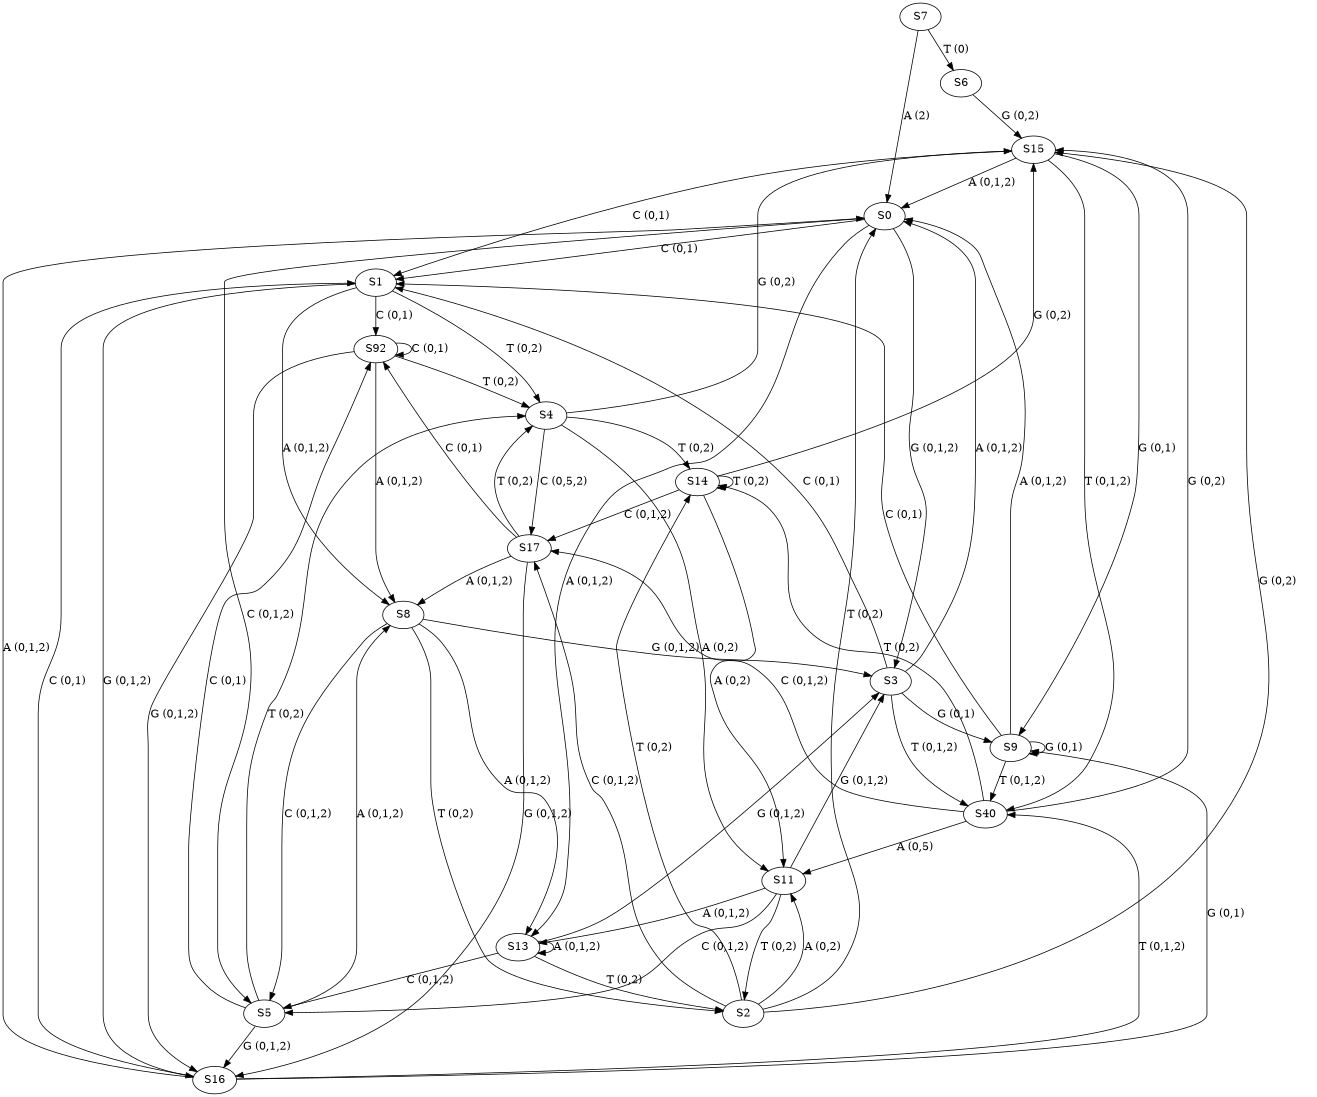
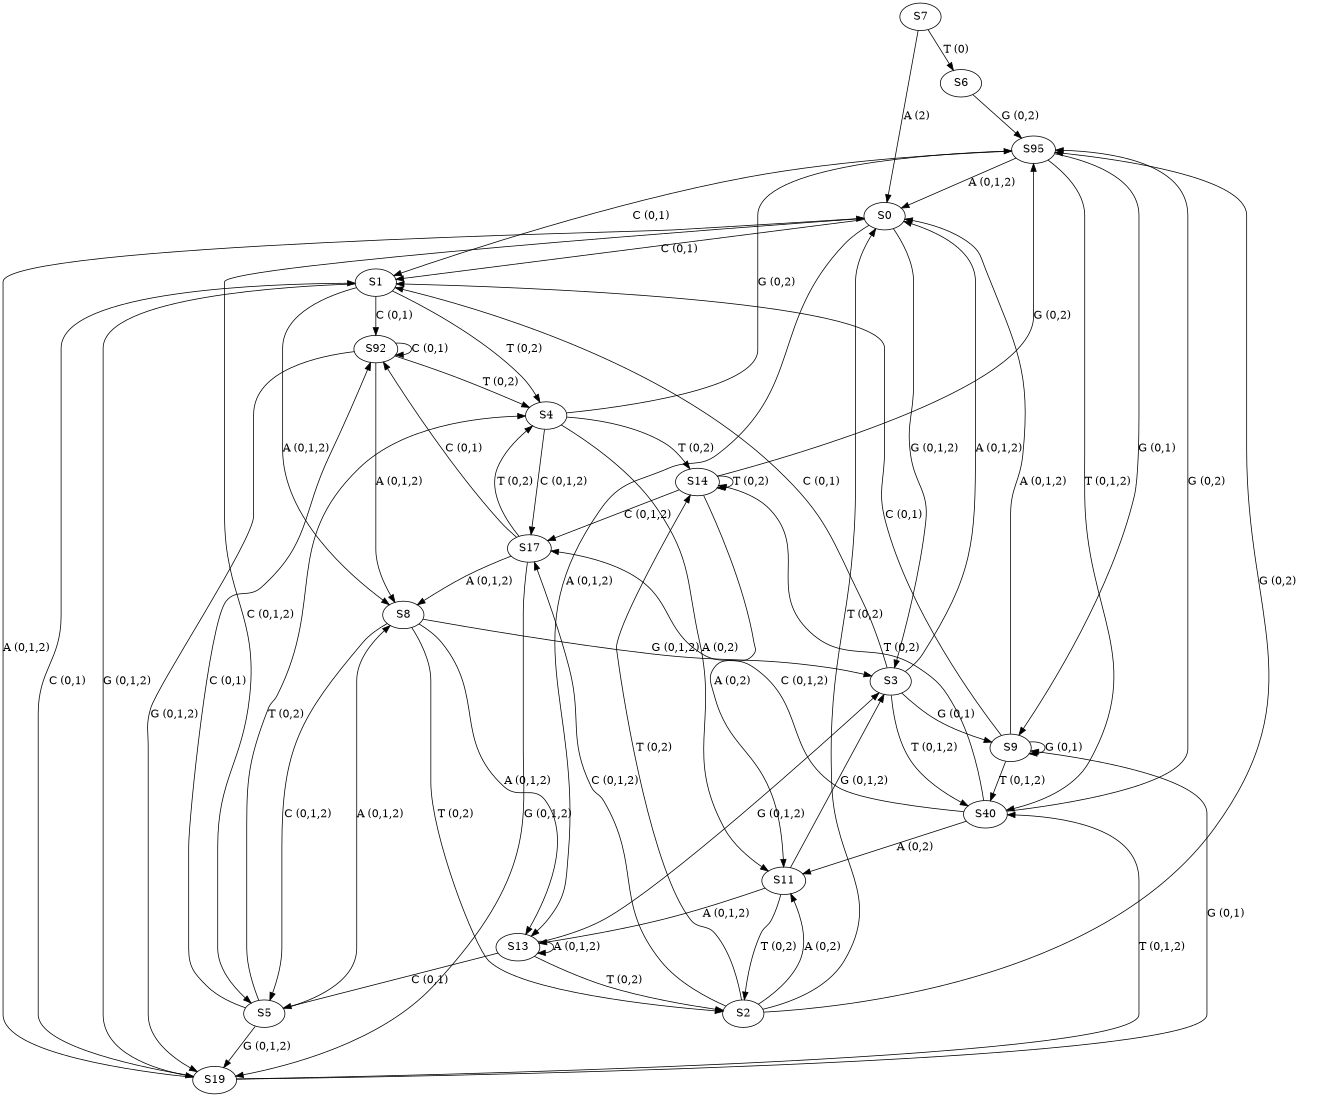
node "S15": label "S15" -> "S95"
edge "S4" -> "S17": label "C (0,5,2)" -> "C (0,1,2)"
edge "S40" -> "S11": label "A (0,5)" -> "A (0,2)"
edge "S13" -> "S5": label "C (0,1,2)" -> "C (0,1)"
edge "S11" -> "S5": removed, label "C (0,1,2)"
node "S16": label "S16" -> "S19"
